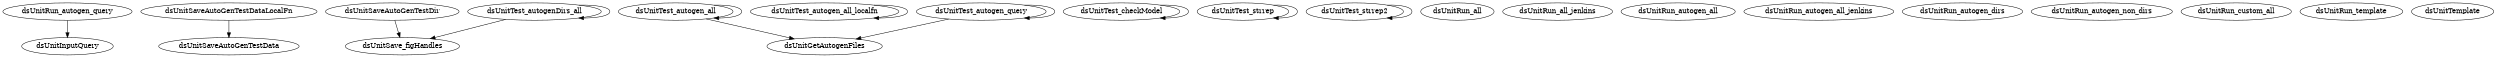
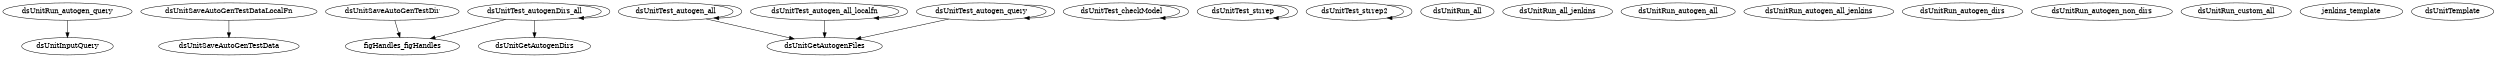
node "dsUnitRun_template": label "dsUnitRun_template" -> "jenkins_template"
edge "dsUnitTest_autogen_all_localfn" -> "dsUnitGetAutogenFiles": added
node "dsUnitSave_figHandles": label "dsUnitSave_figHandles" -> "figHandles_figHandles"
node "dsUnitGetAutogenDirs": added
